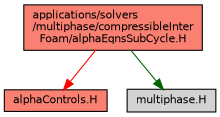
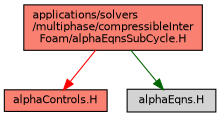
node "multiphase.H": label "multiphase.H" -> "alphaEqns.H"
